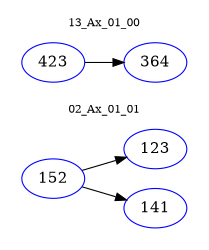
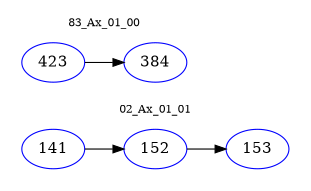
cluster "13_Ax_01_00": label "13_Ax_01_00" -> "83_Ax_01_00"
node "364": label "364" -> "384"
node "123": label "123" -> "153"
edge "152" -> "141": reversed
